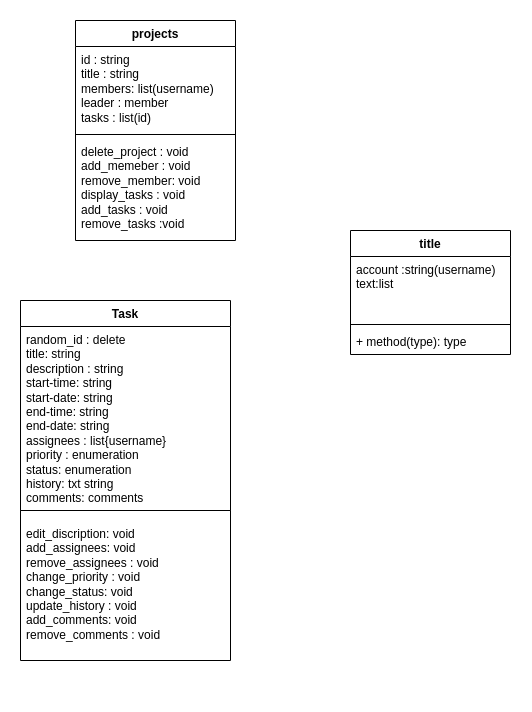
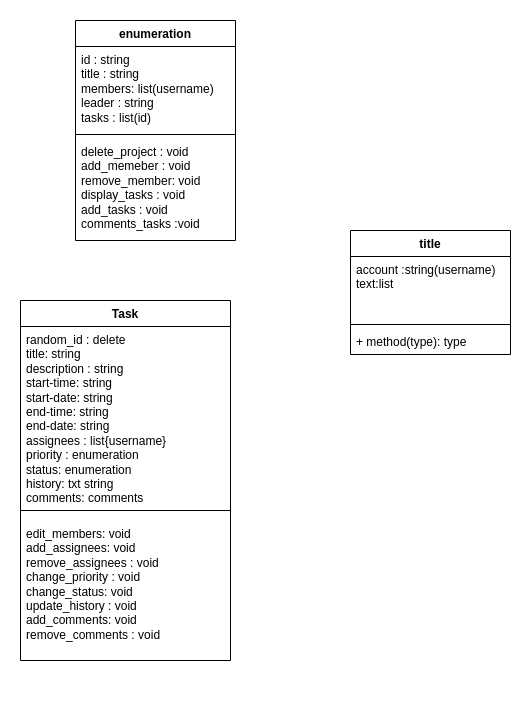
node "projects": label "projects" -> "enumeration"
node "id : string title : string members: list(username) leader : member tasks : list(id)": label "id : string title : string members: list(username) leader : member tasks : list(id)" -> "id : string title : string members: list(username) leader : string tasks : list(id)"
node "delete_project : void add_memeber : void remove_member: void display_tasks : void add_tasks : void remove_tasks :void": label "delete_project : void add_memeber : void remove_member: void display_tasks : void add_tasks : void remove_tasks :void" -> "delete_project : void add_memeber : void remove_member: void display_tasks : void add_tasks : void comments_tasks :void"
node "edit_discription: void add_assignees: void remove_assignees : void change_priority : void change_status: void update_history : void add_comments: void remove_comments : void": label "edit_discription: void add_assignees: void remove_assignees : void change_priority : void change_status: void update_history : void add_comments: void remove_comments : void" -> "edit_members: void add_assignees: void remove_assignees : void change_priority : void change_status: void update_history : void add_comments: void remove_comments : void"
